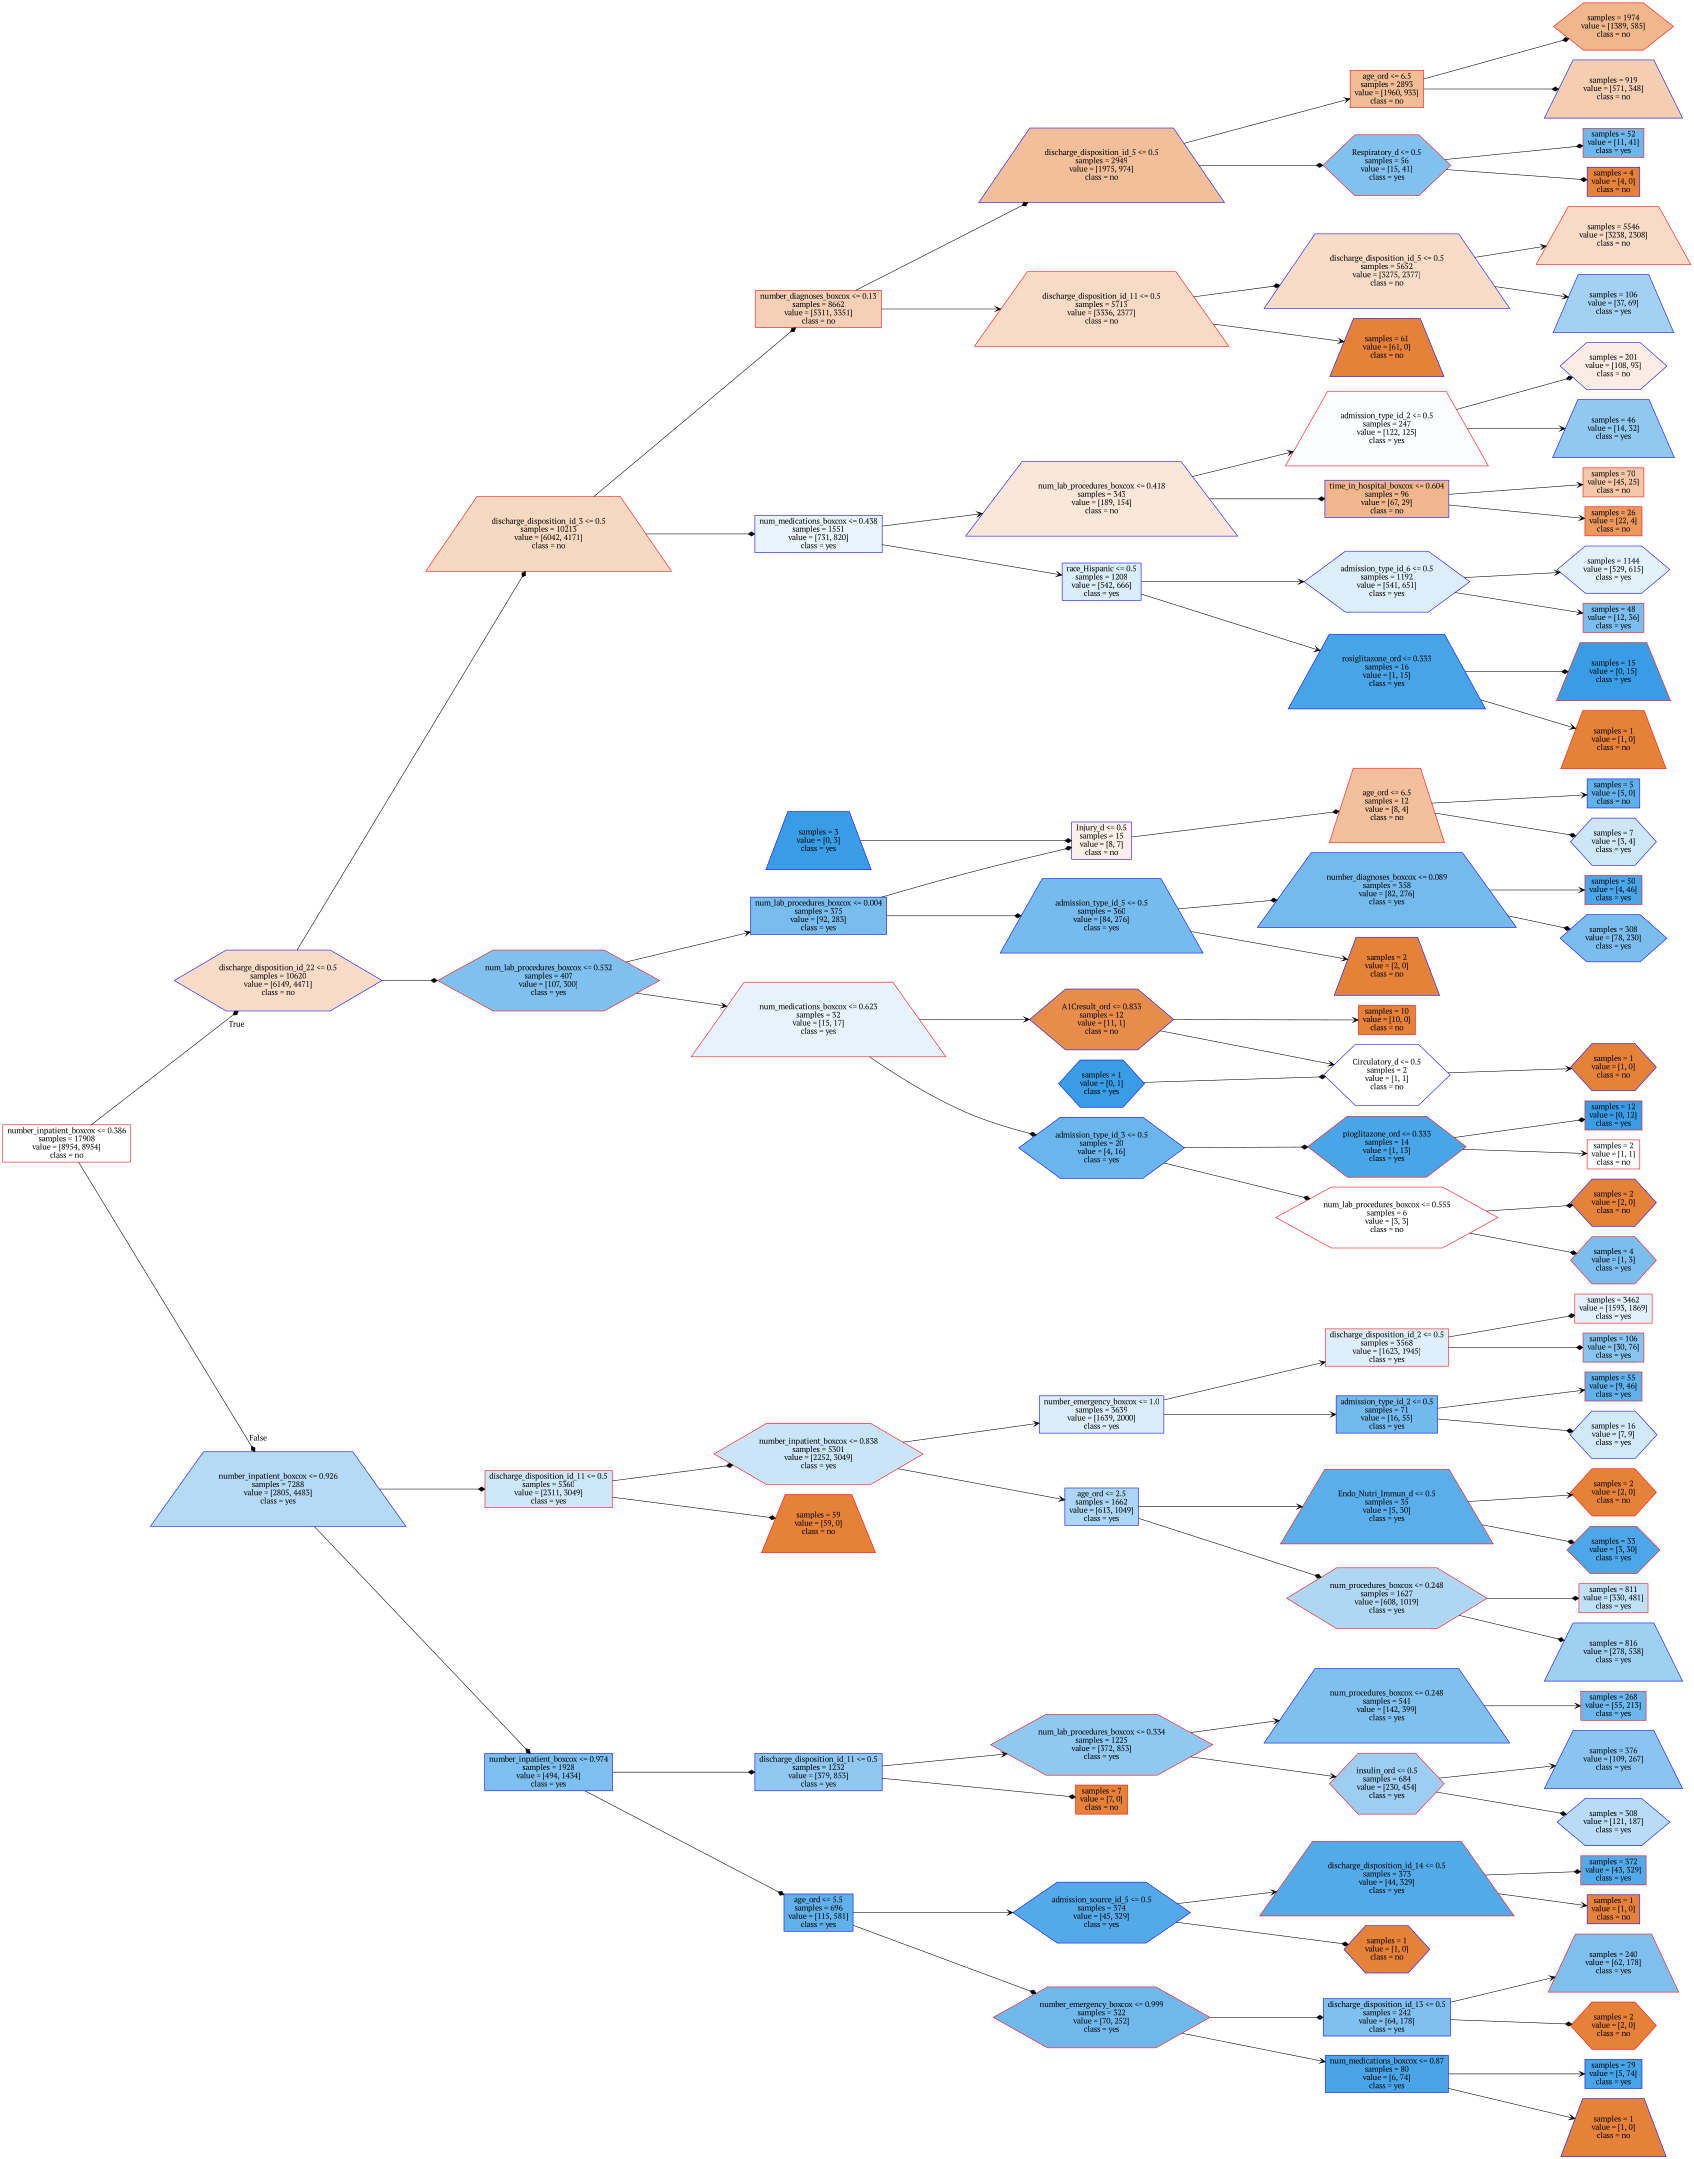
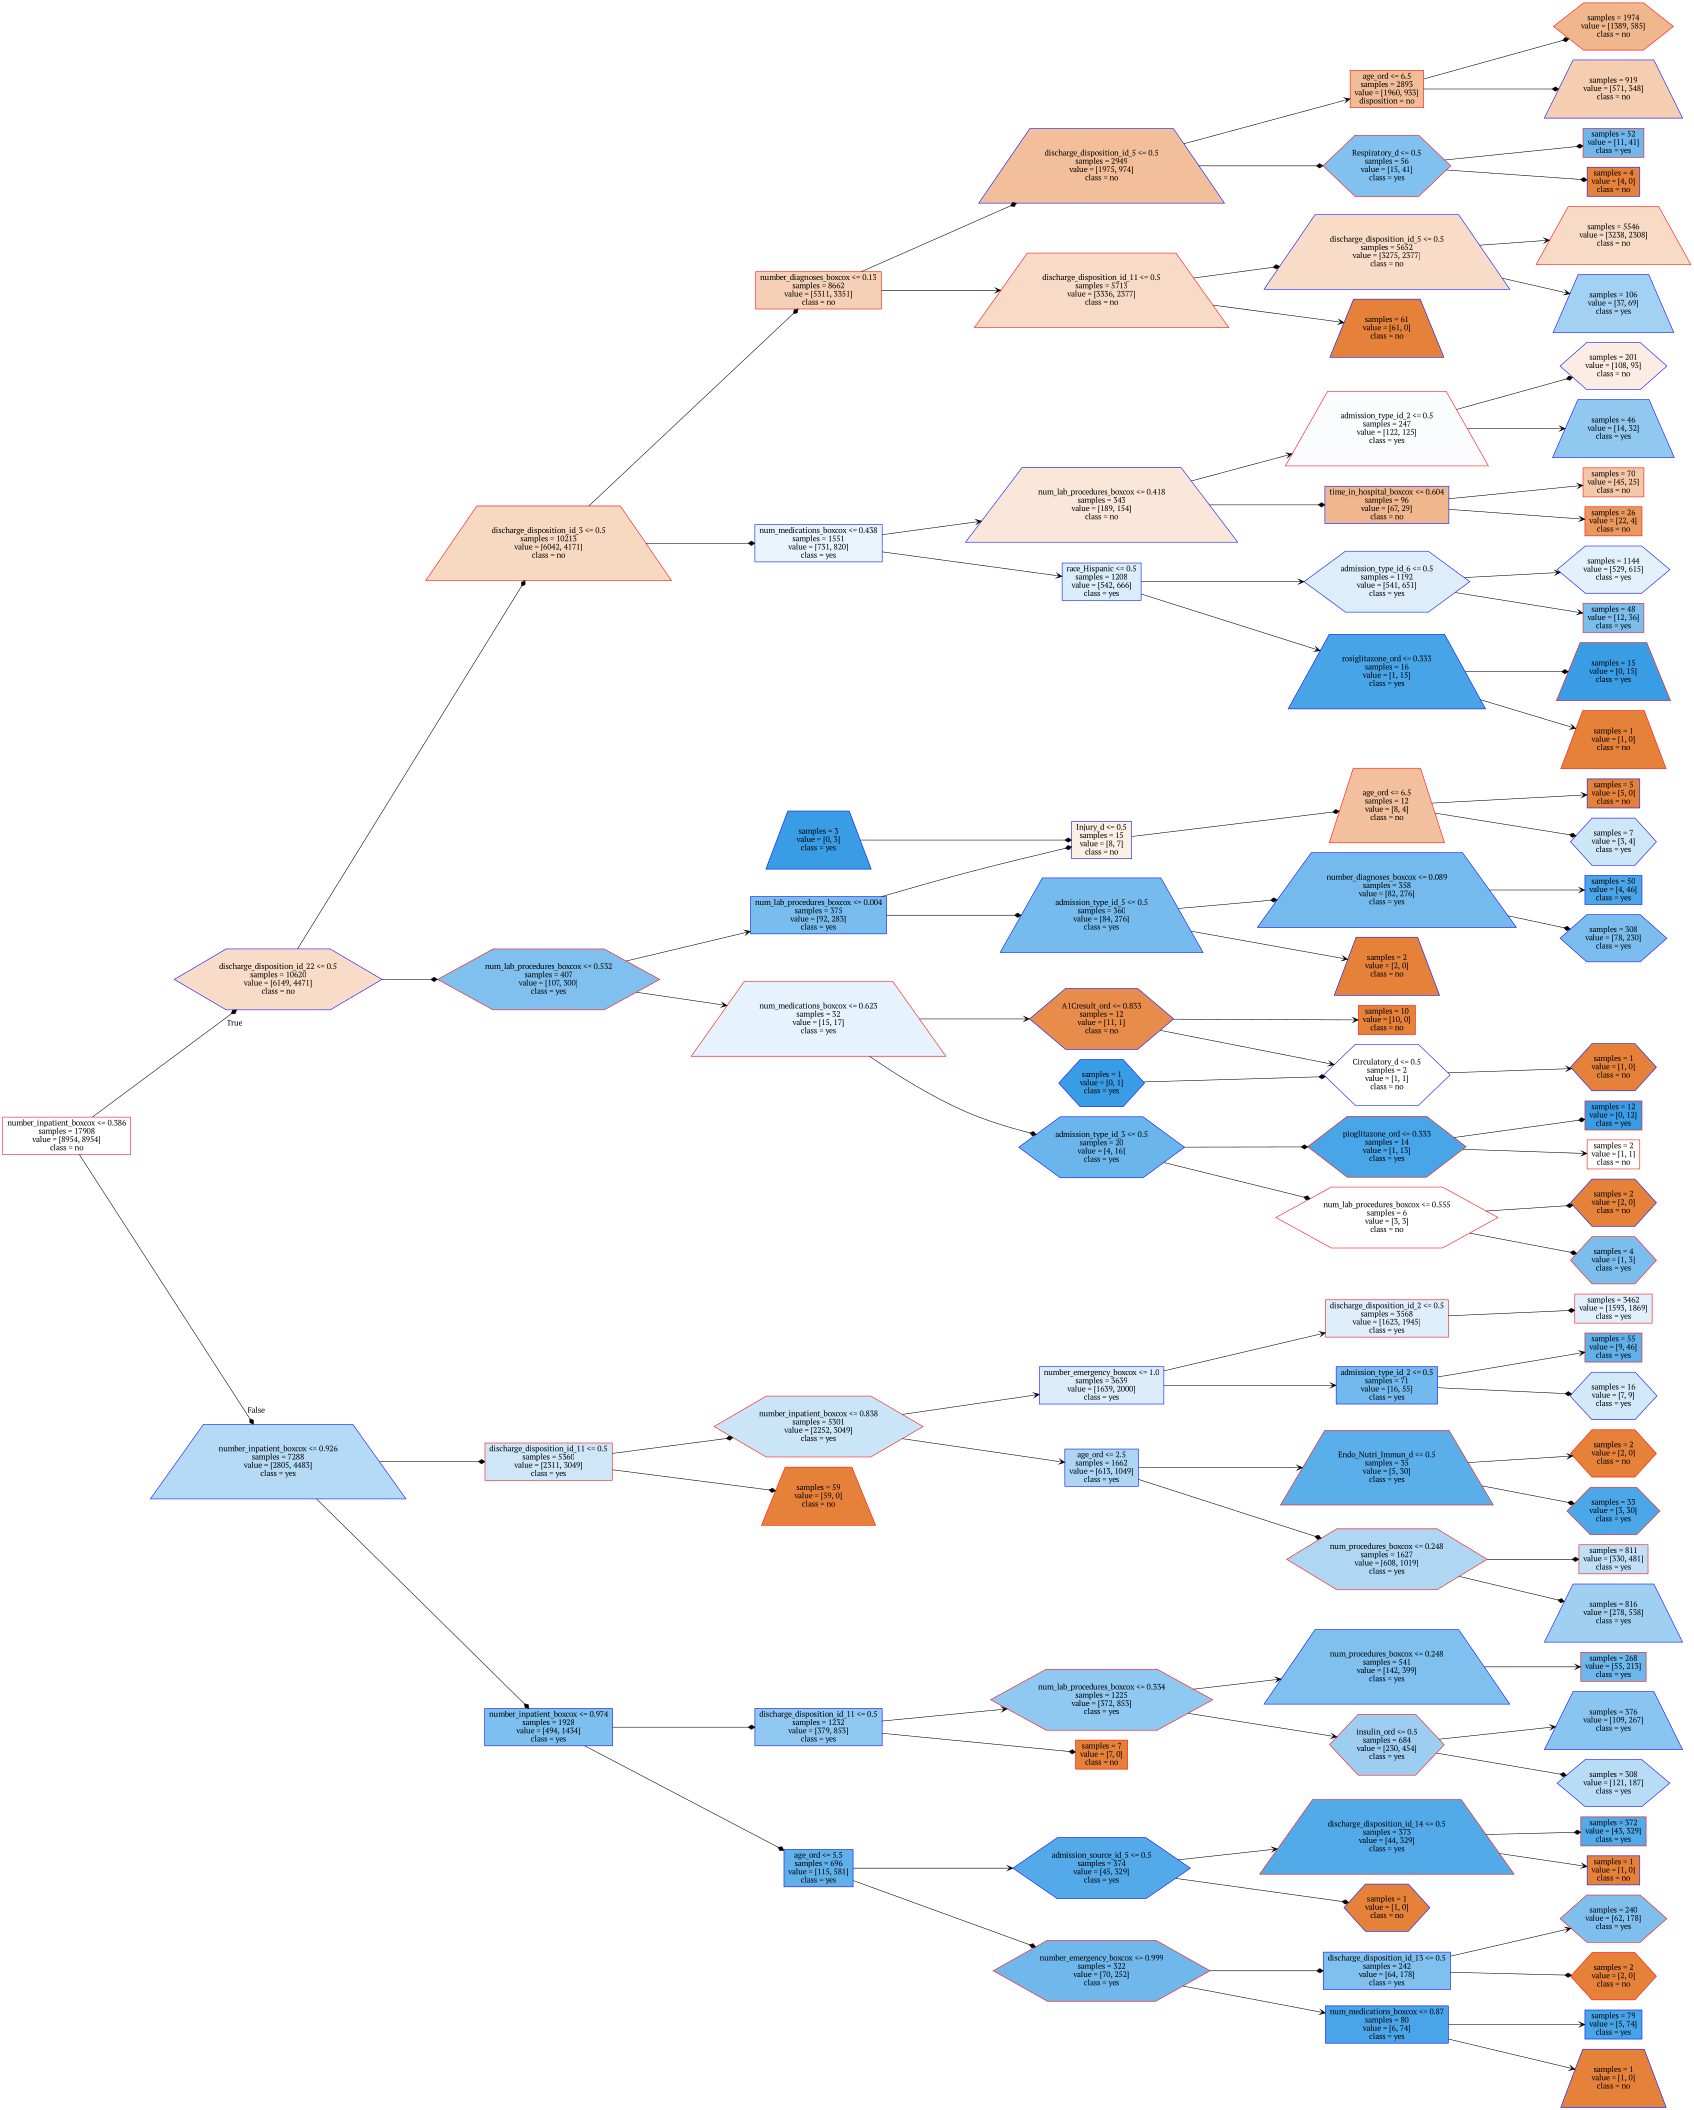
node "age_ord <= 6.5 samples = 2893 value = [1960, 933] class = no": label "age_ord <= 6.5 samples = 2893 value = [1960, 933] class = no" -> "age_ord <= 6.5 samples = 2893 value = [1960, 933] disposition = no"
node "samples = 5 value = [5, 0] class = no": fillcolor #399de5cd -> #e58139ff
node "samples = 50 value = [4, 46] class = yes": color red -> blue
node "samples = 106 value = [30, 76] class = yes": removed
node "samples = 240 value = [62, 178] class = yes": shape trapezium -> hexagon
